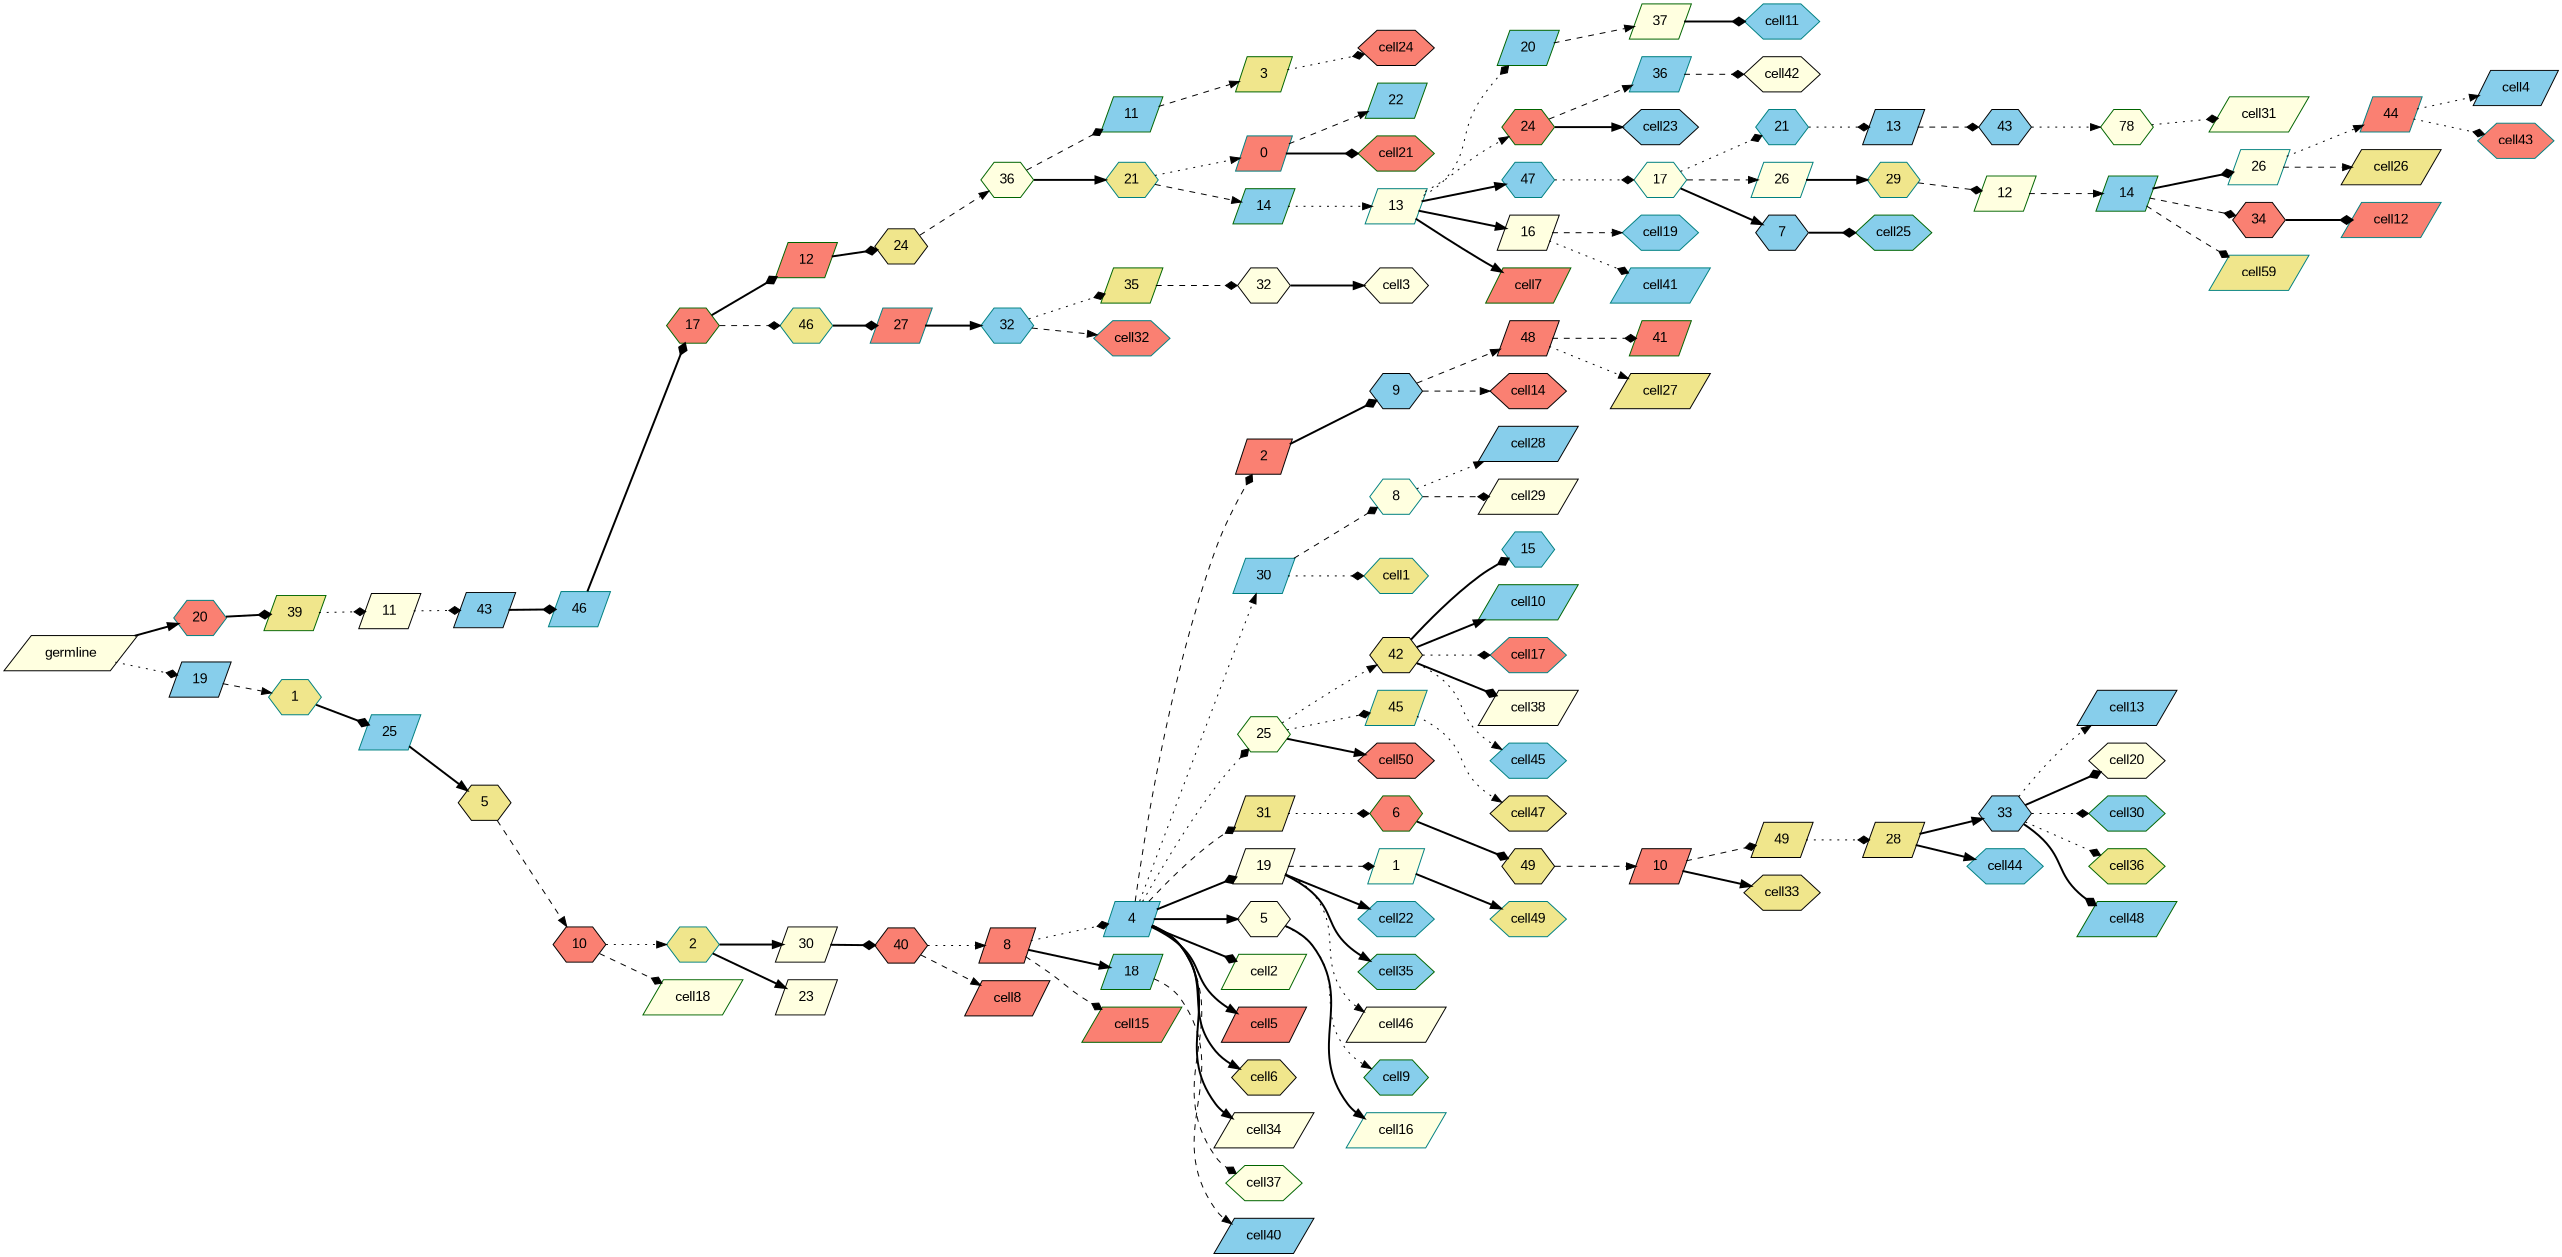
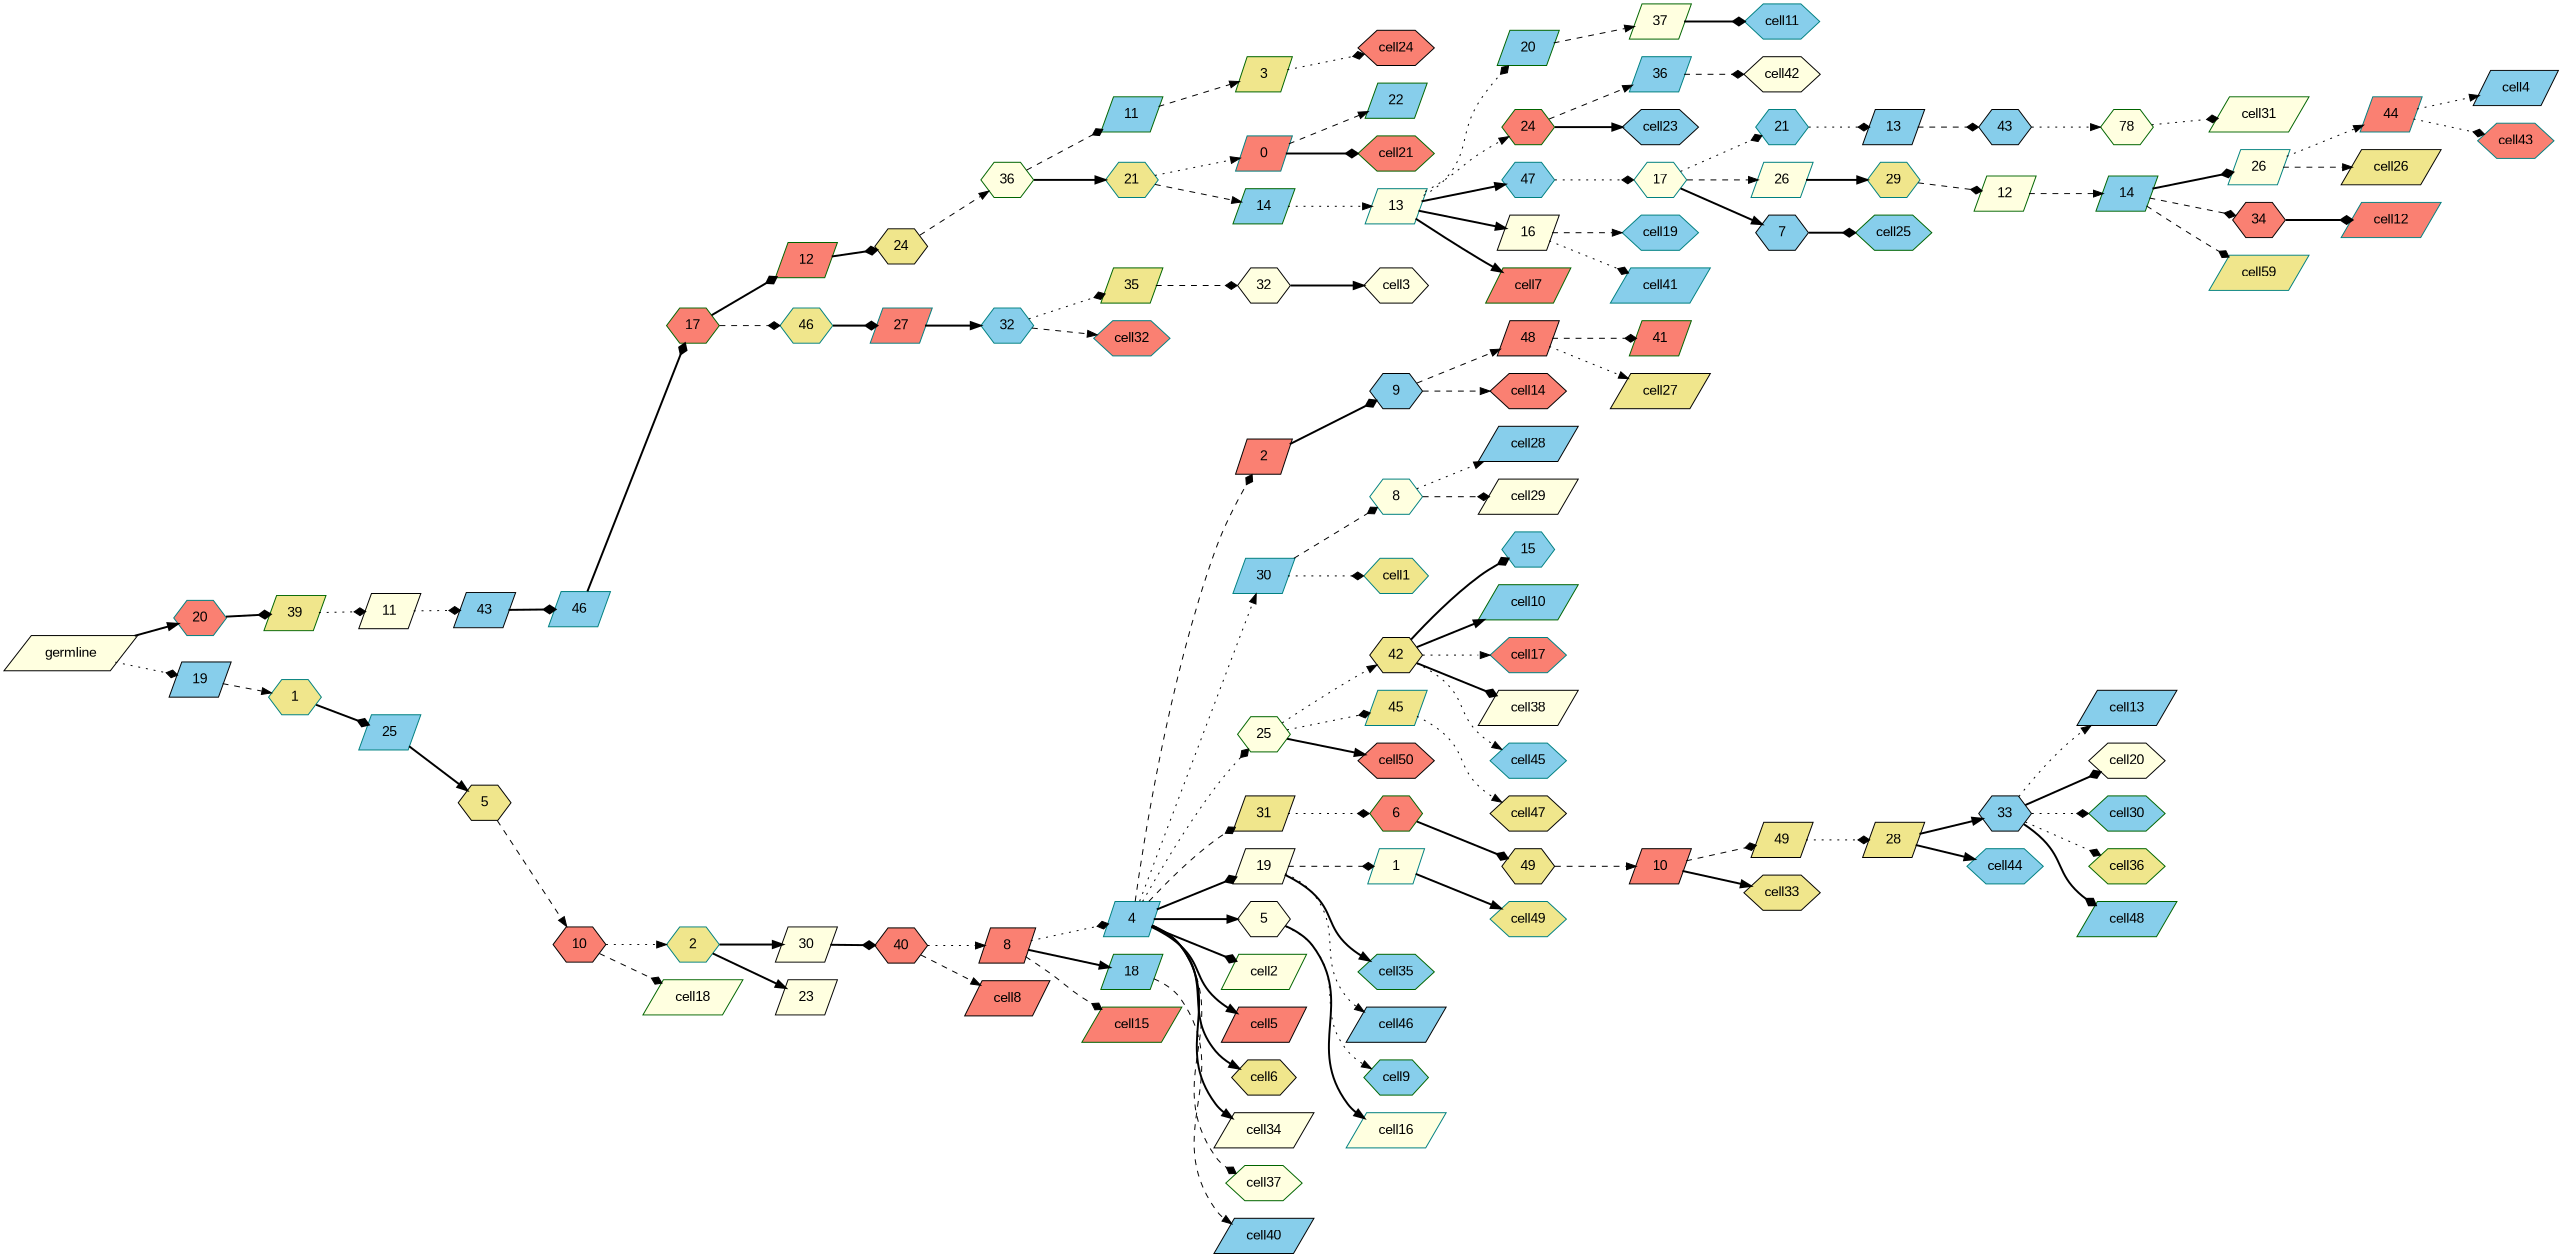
edge "42" -> "cell17": arrowhead diamond -> normal
node "cell22": removed
node "cell46": fillcolor lightyellow -> skyblue
